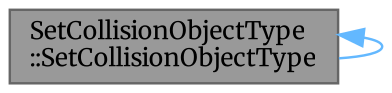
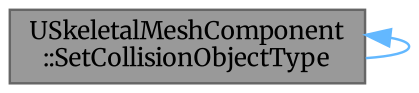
node "SetCollisionObjectType ::SetCollisionObjectType": label "SetCollisionObjectType ::SetCollisionObjectType" -> "USkeletalMeshComponent ::SetCollisionObjectType"
